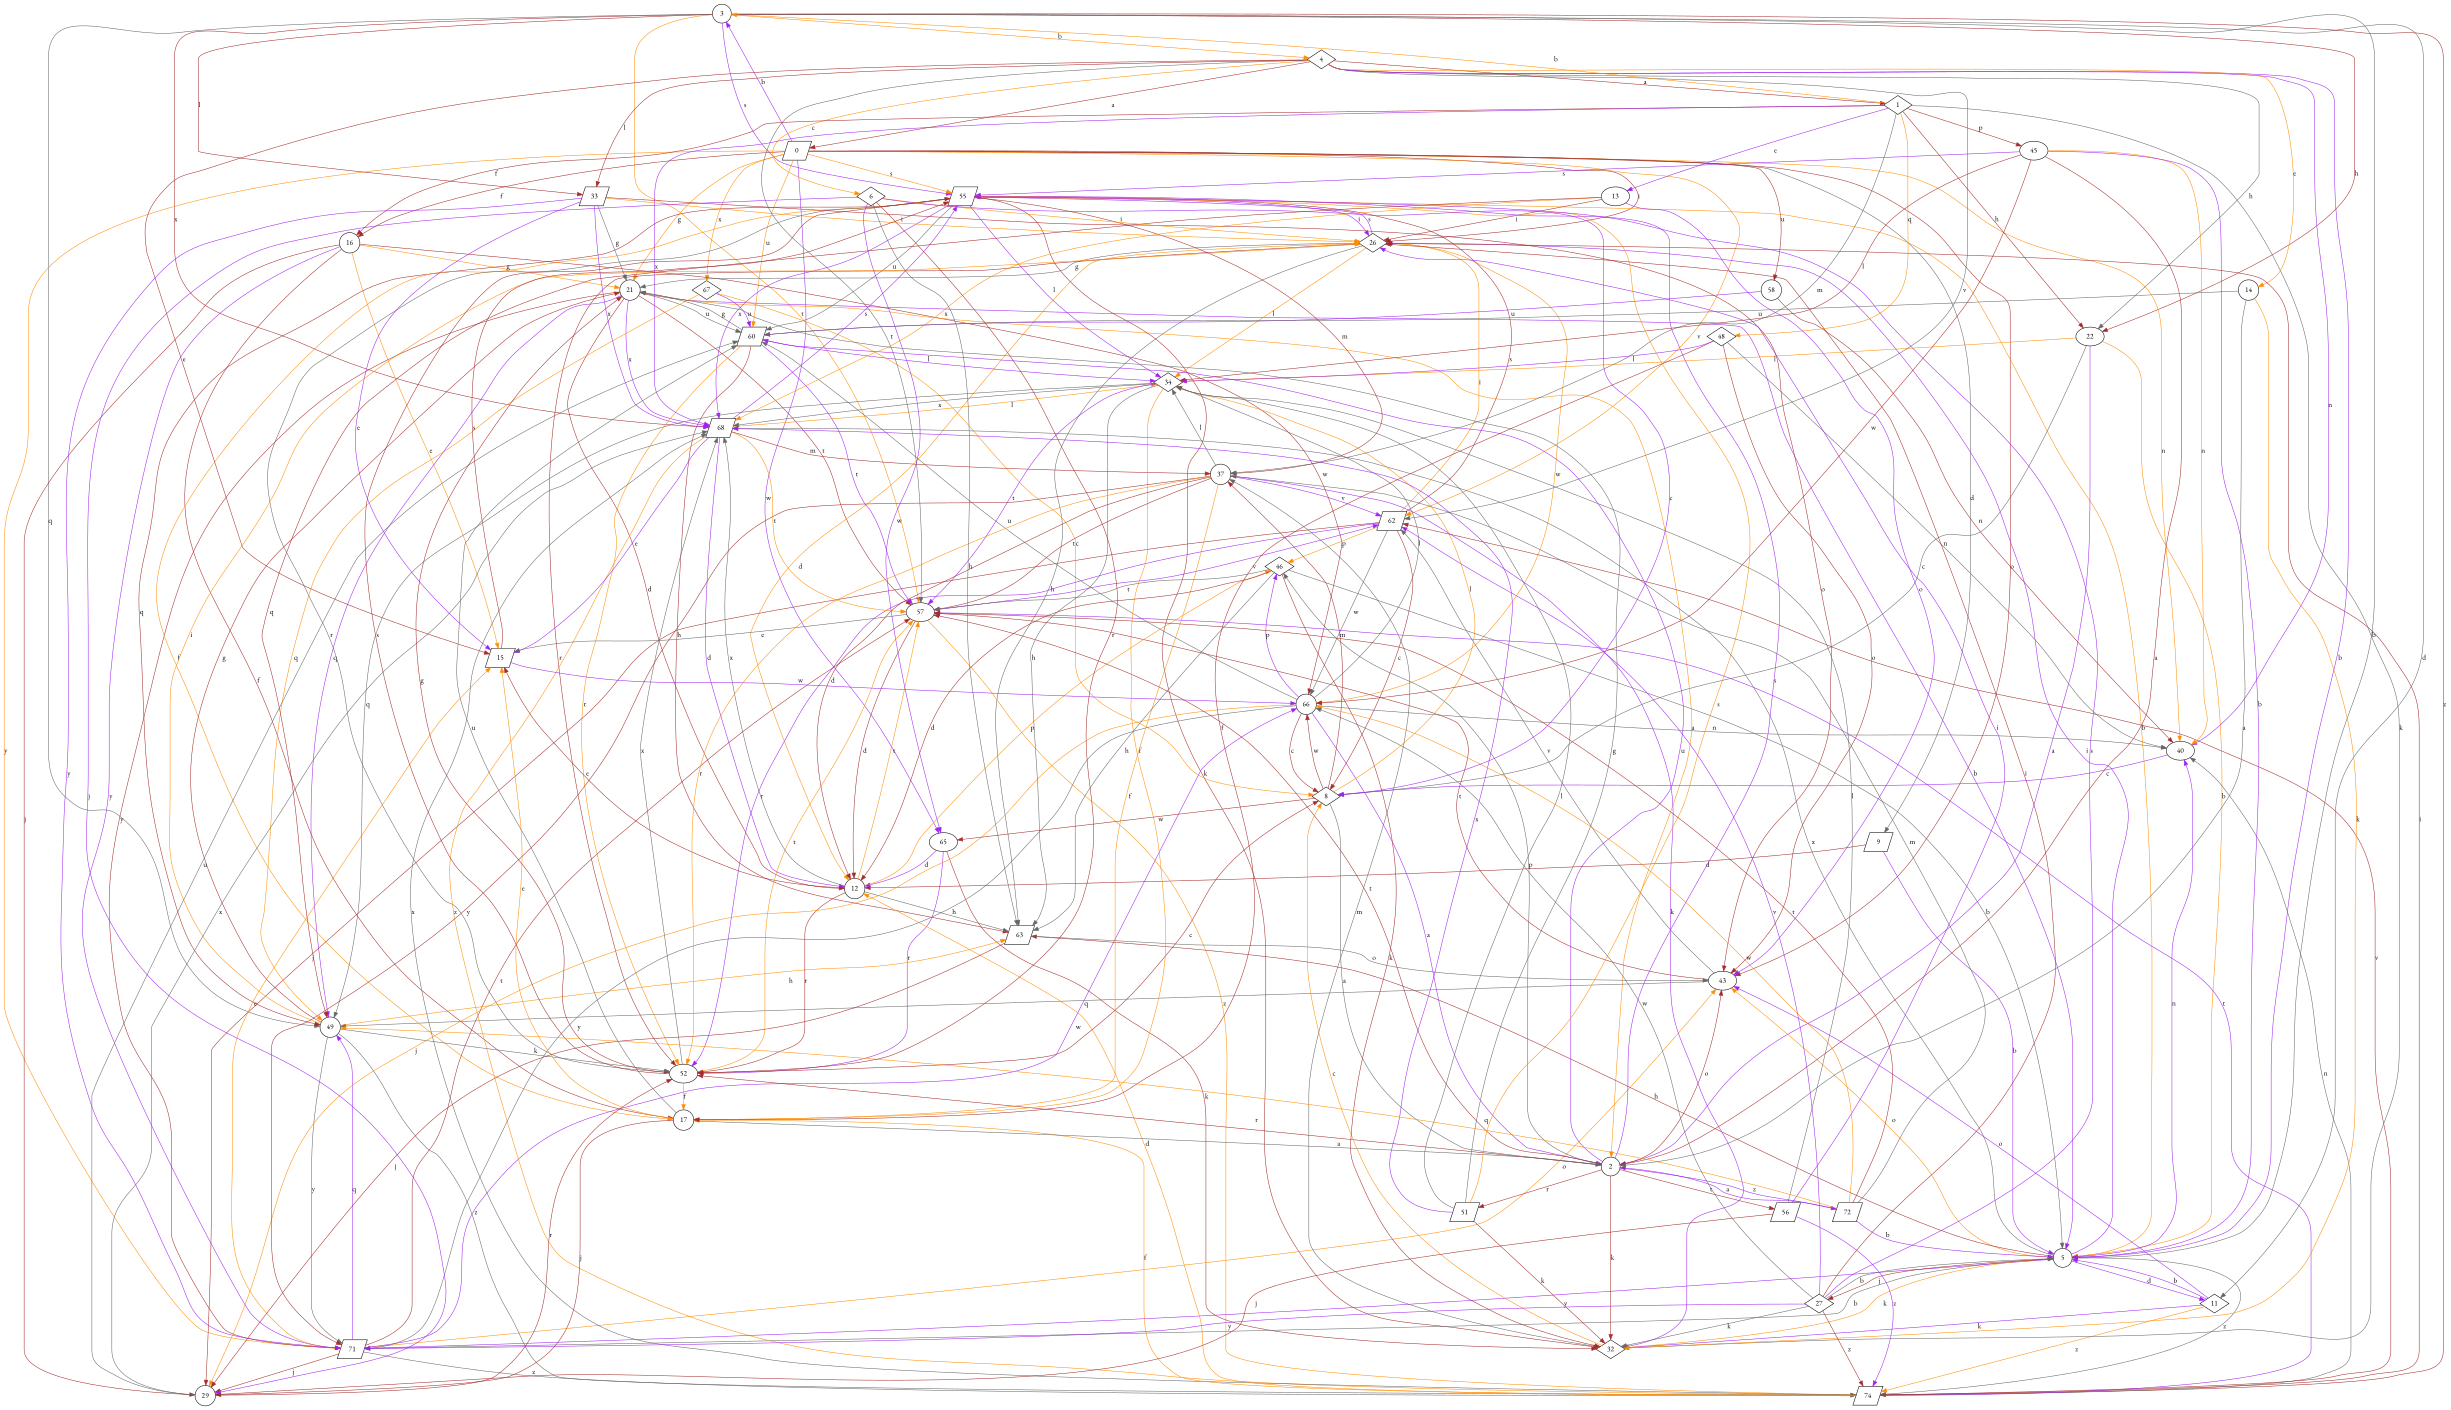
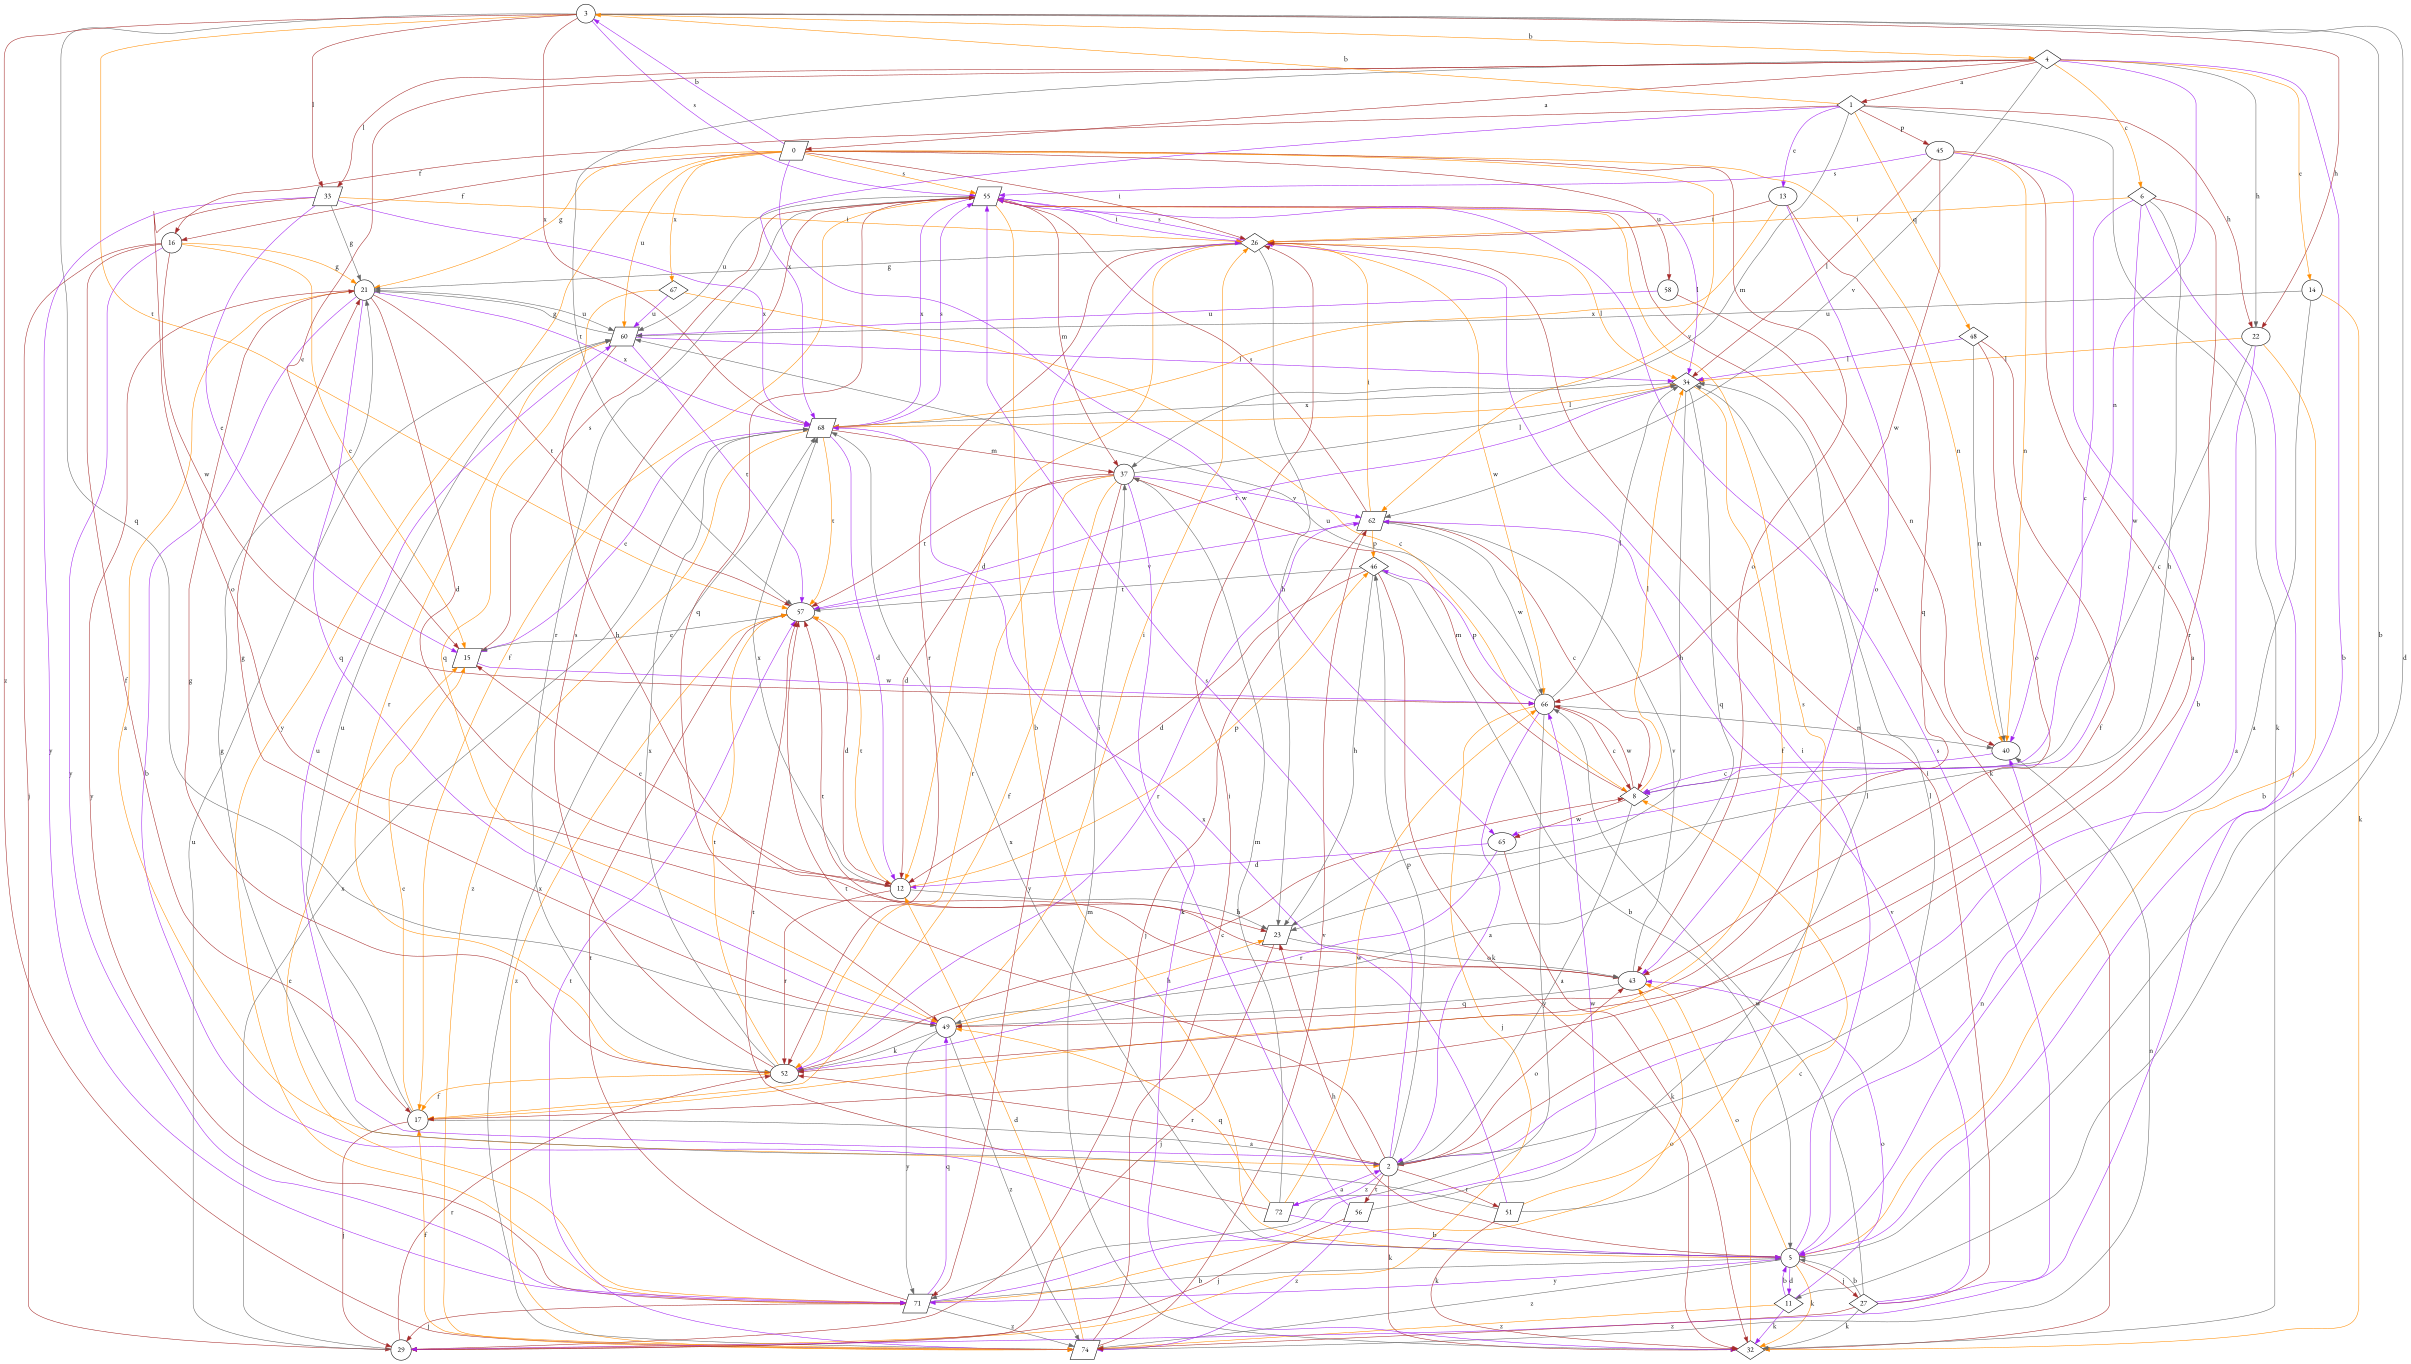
node "9": removed
node "63": label "63" -> "23"
edge "27" -> "71": removed, label "y"
